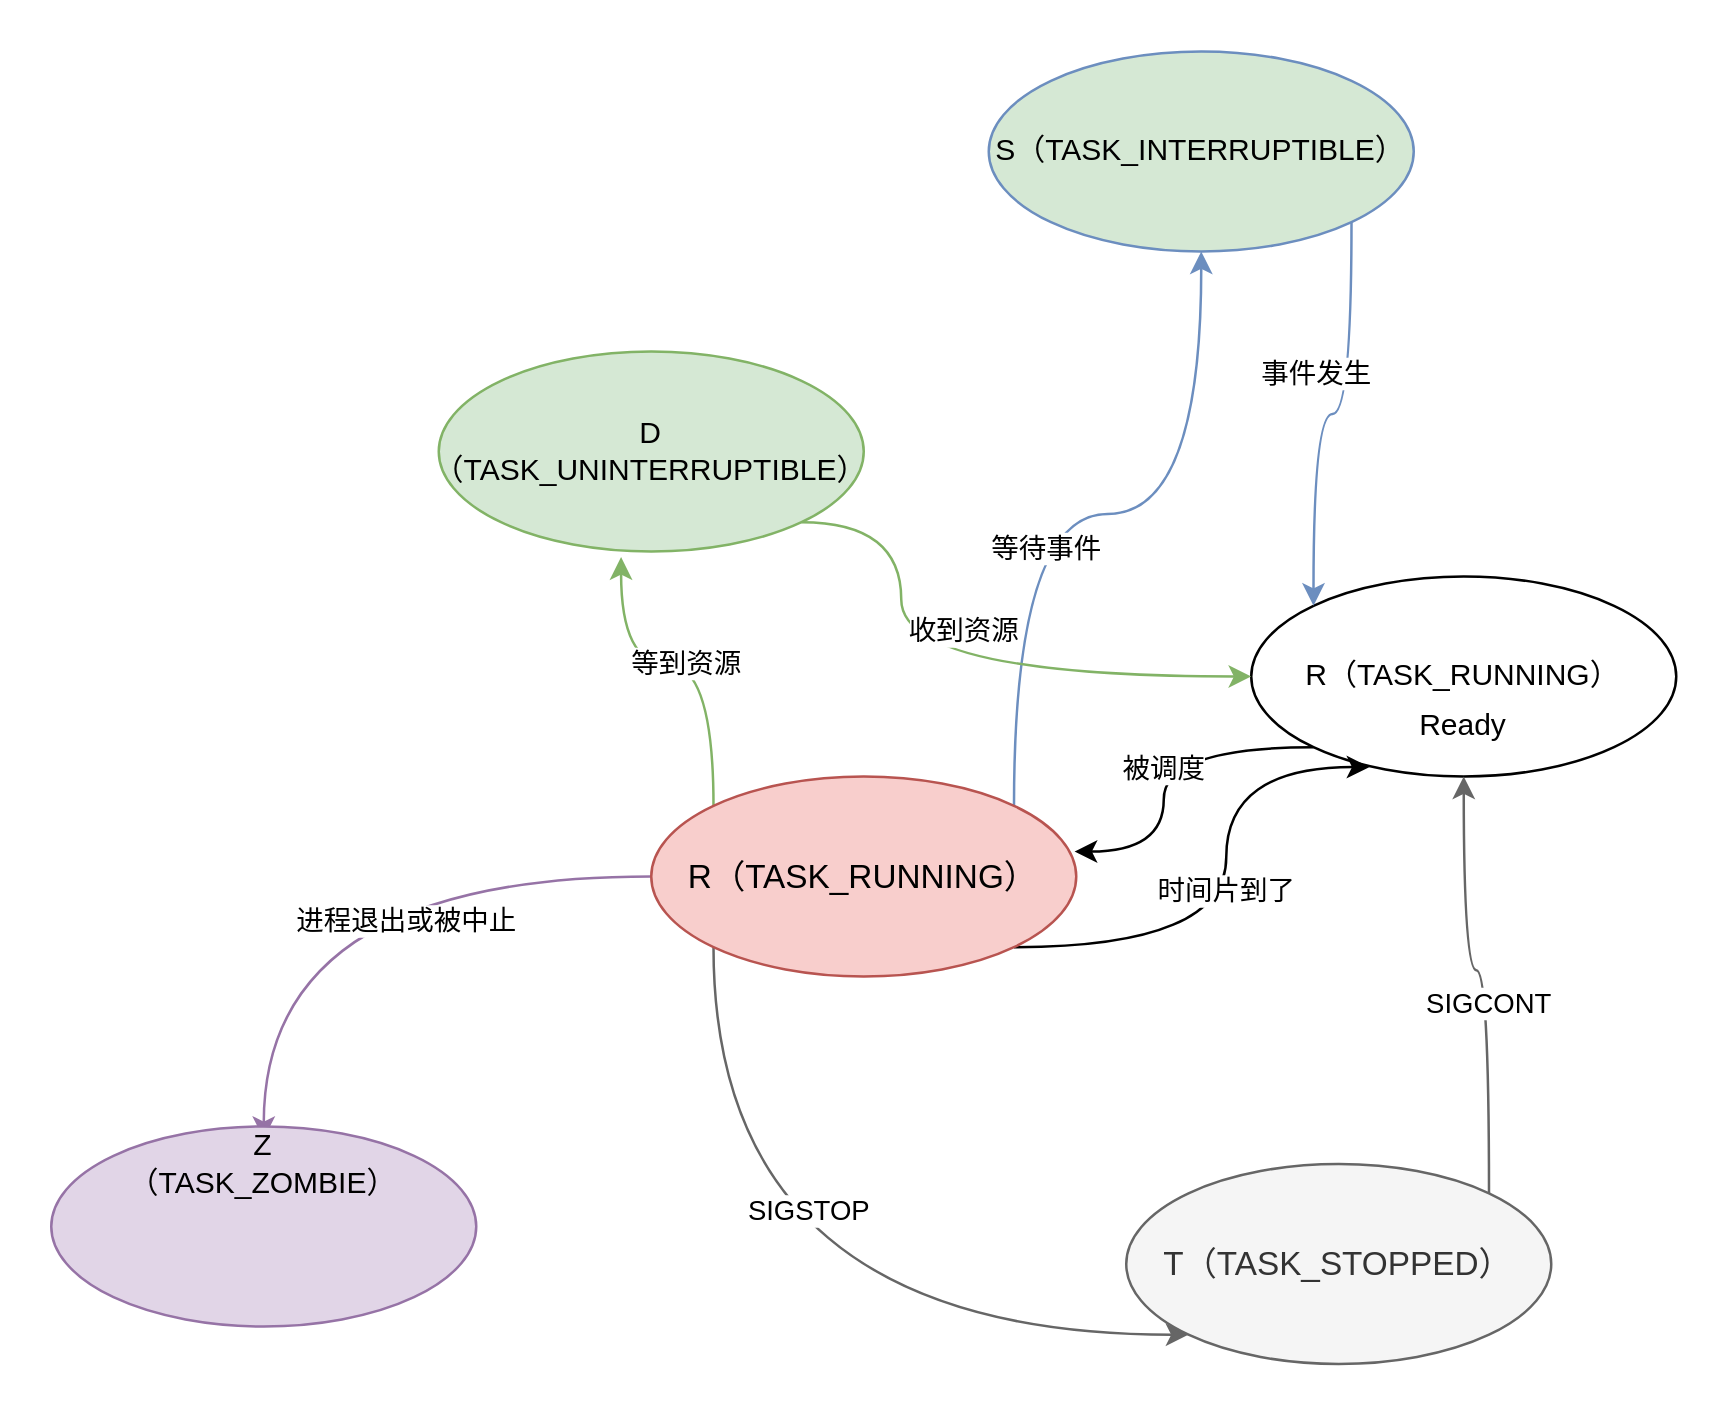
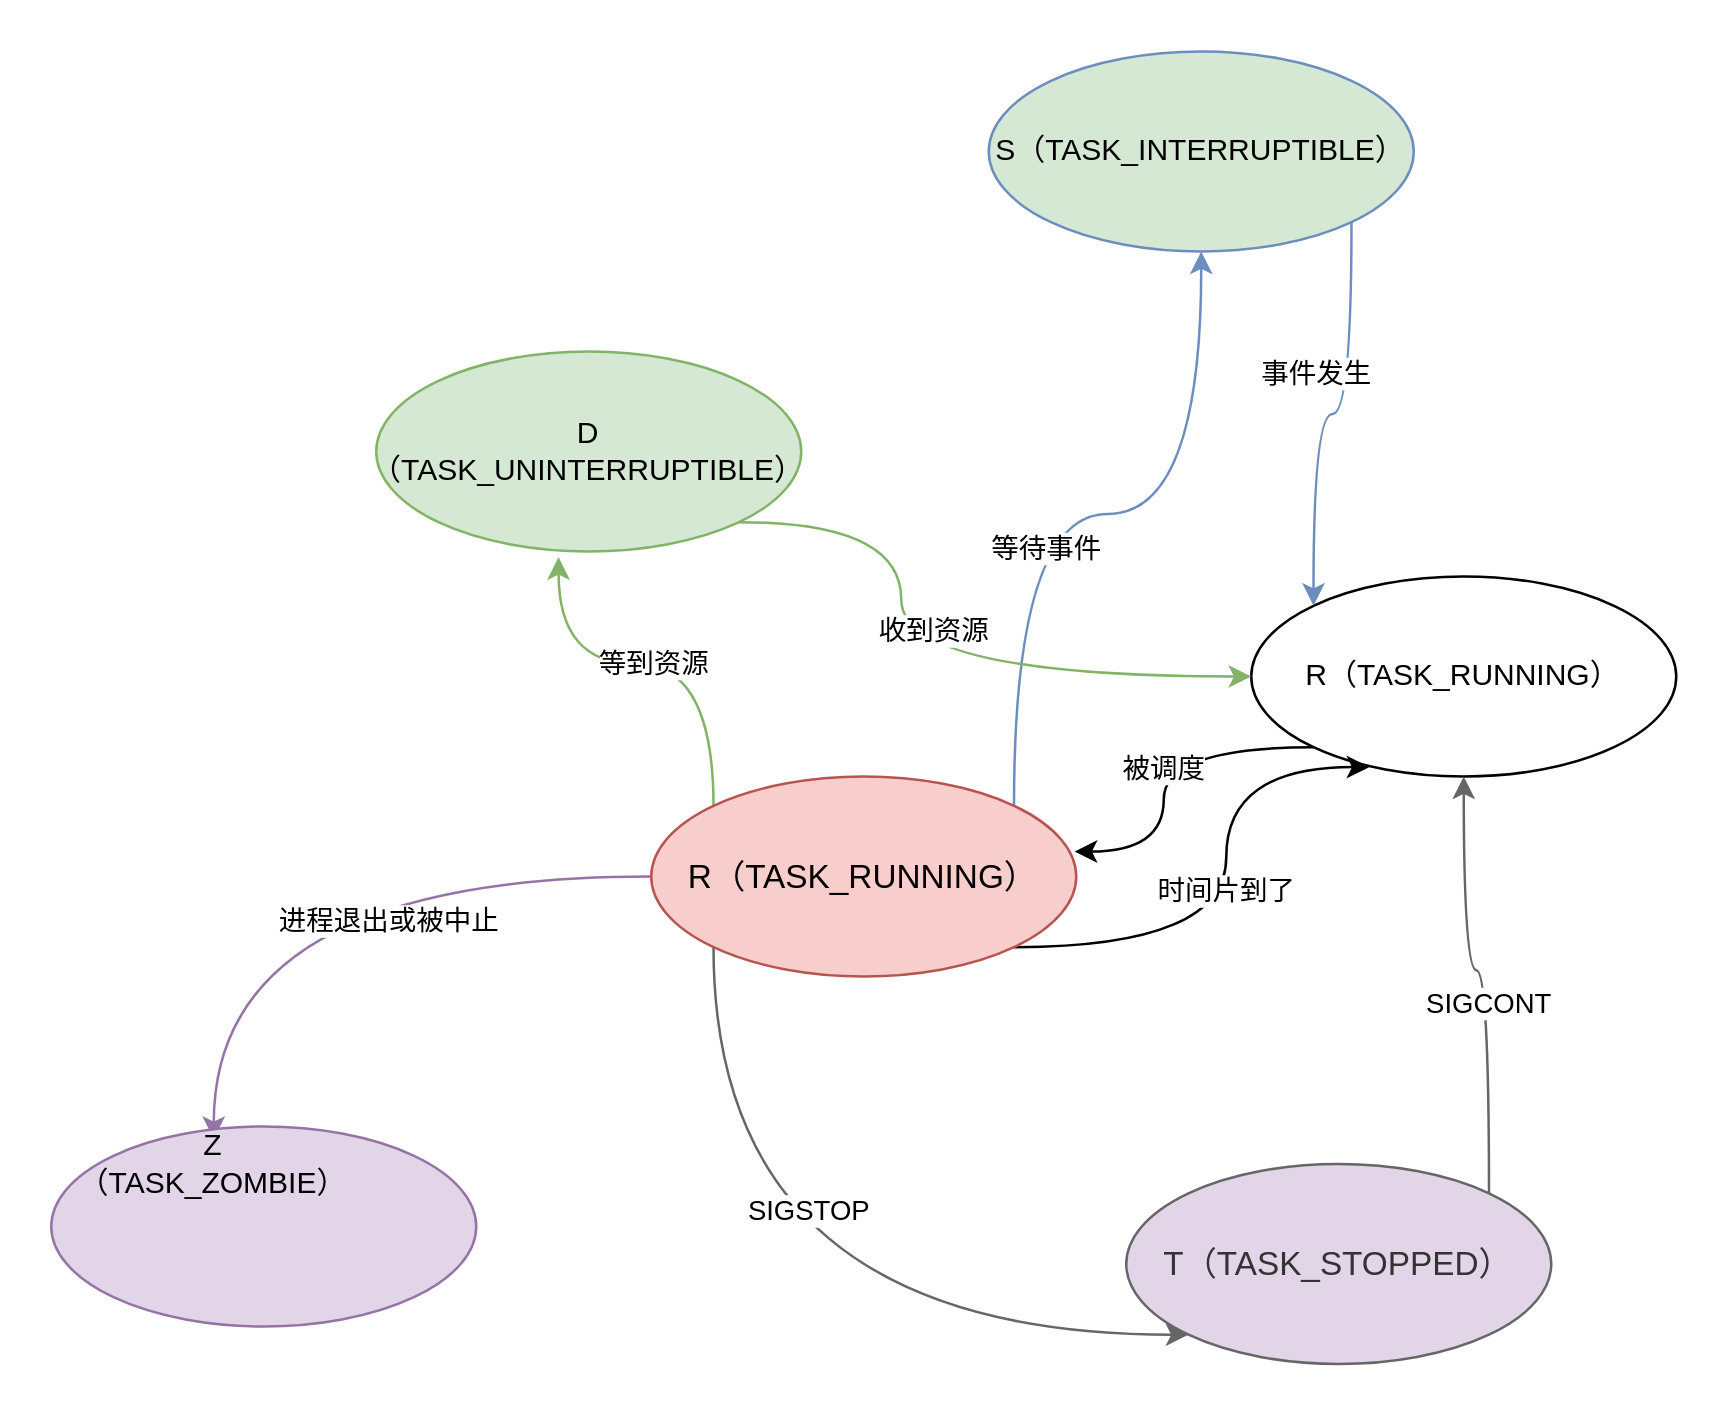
node "D（TASK_UNINTERRUPTIBLE）": moved (651, 451) -> (589, 451)
node "Ready": removed
node "Z（TASK_ZOMBIE）": moved (264, 1164) -> (214, 1164)
node "T（TASK_STOPPED）": fillcolor #f5f5f5 -> #e1d5e7
